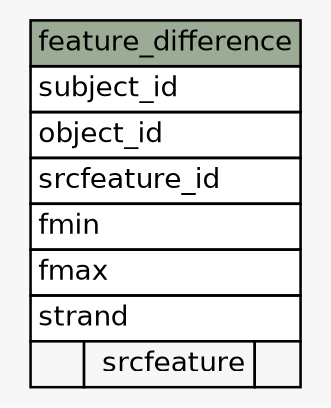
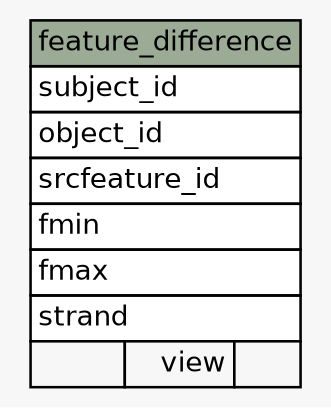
node "feature_difference": text "srcfeature" -> "view"
